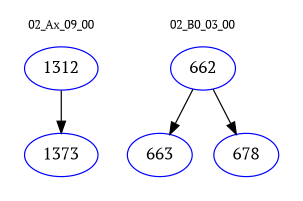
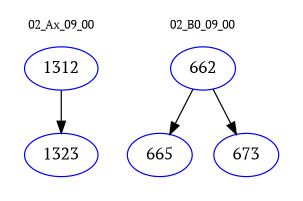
cluster "02_B0_03_00": label "02_B0_03_00" -> "02_B0_09_00"
node "1373": label "1373" -> "1323"
node "663": label "663" -> "665"
node "678": label "678" -> "673"
